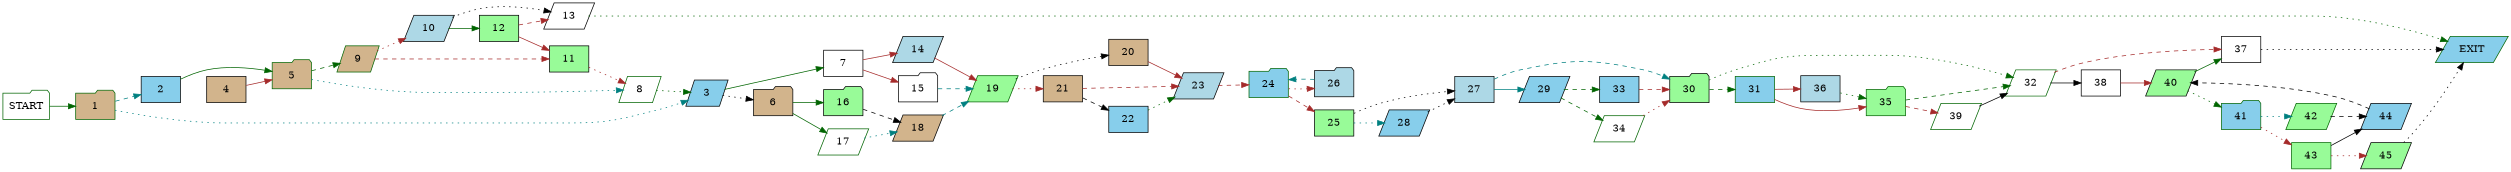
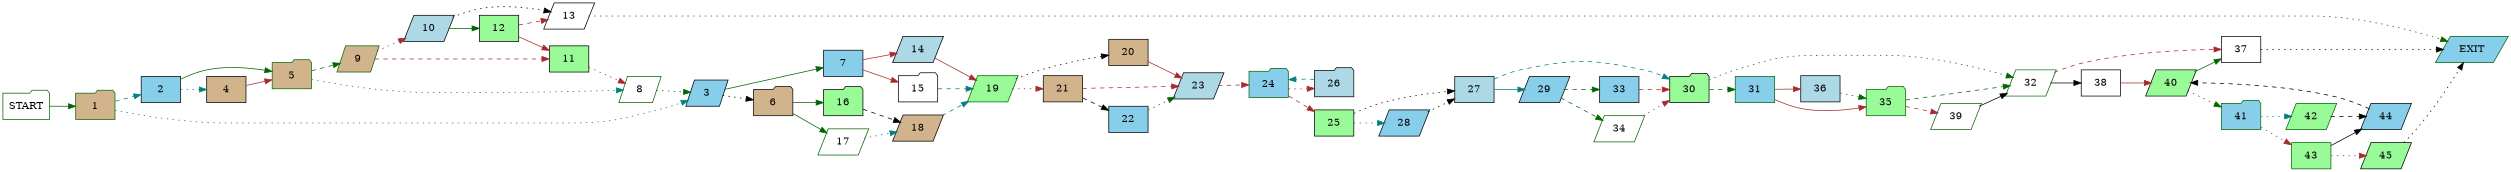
node "7": fillcolor white -> skyblue
edge "2" -> "4": added
